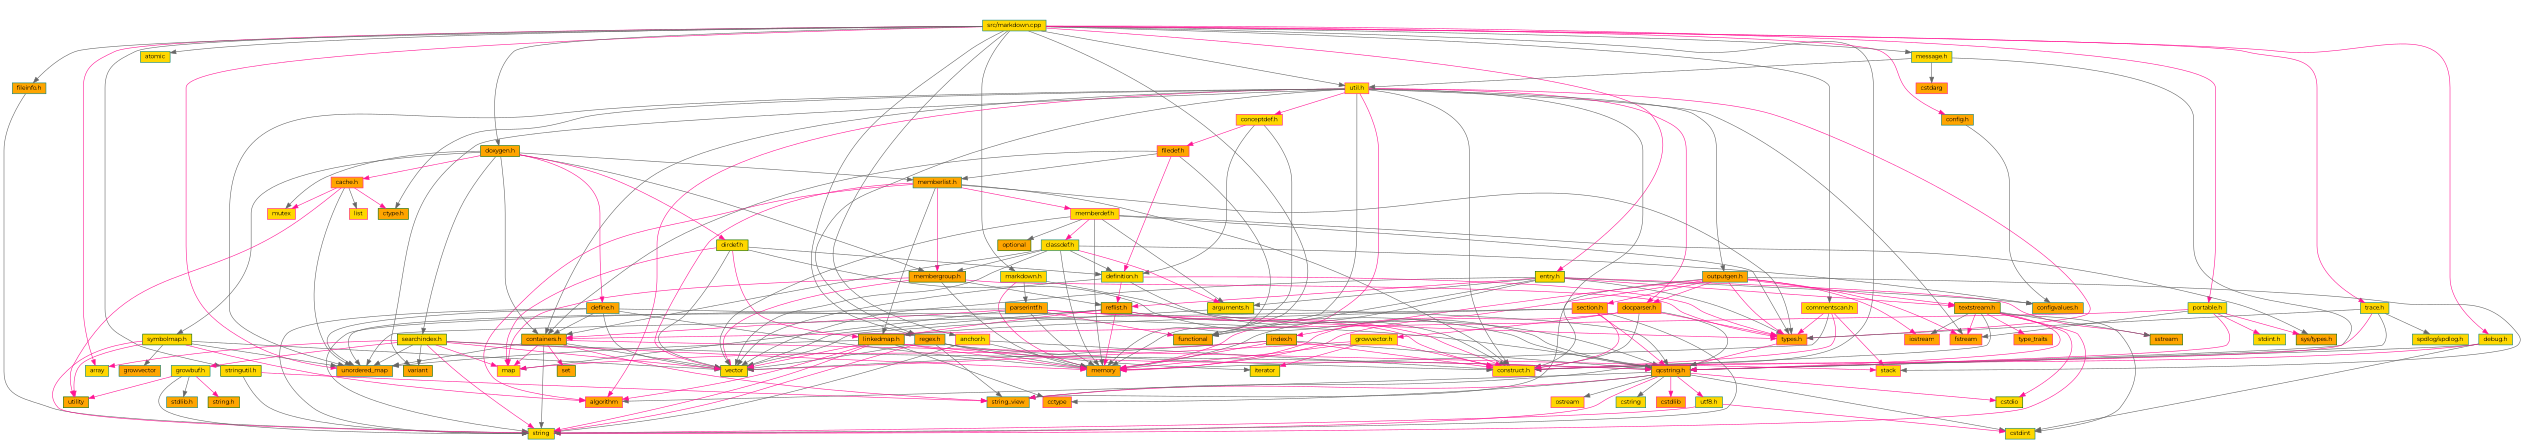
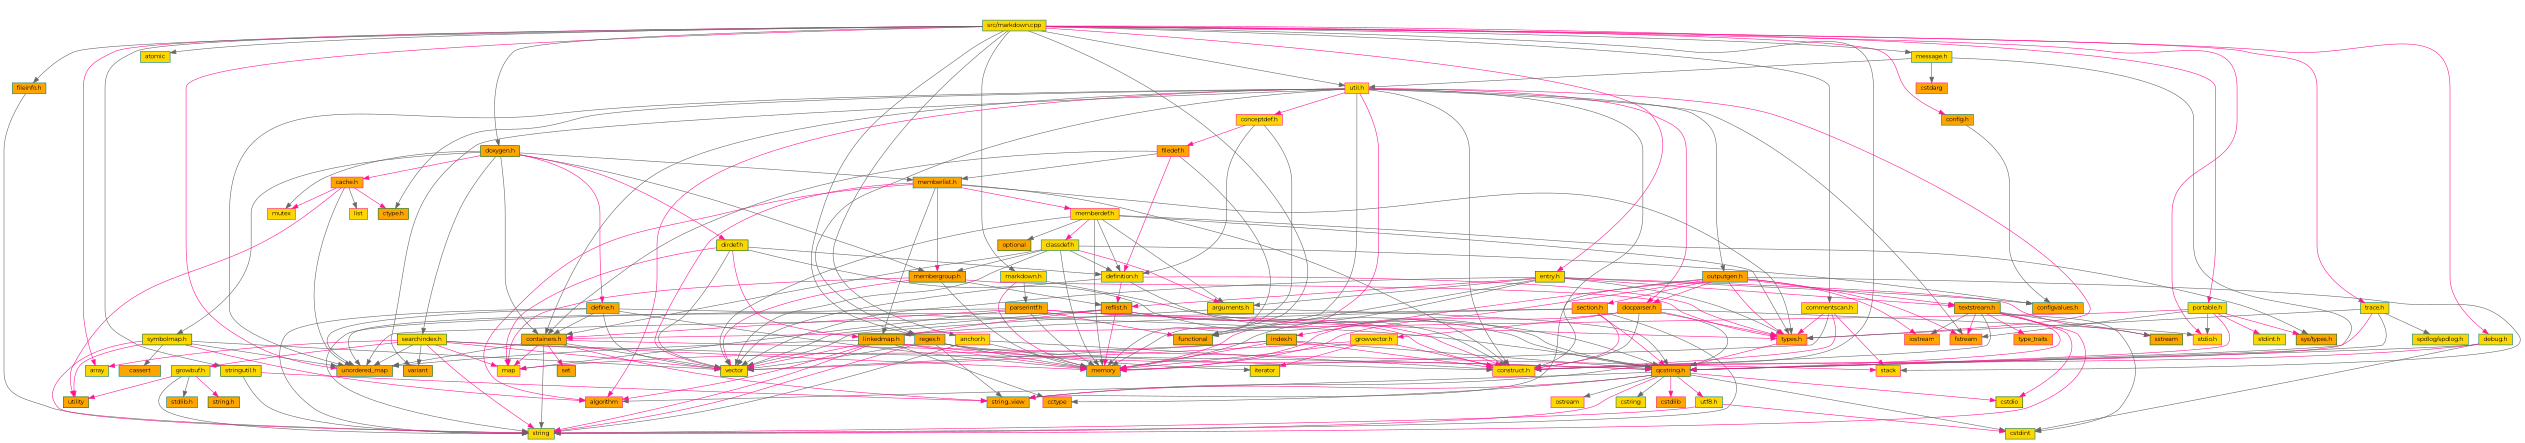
edge "memberdef.h" -> "definition.h": added
node "stdio.h": added
node "growvector": label "growvector" -> "cassert"
